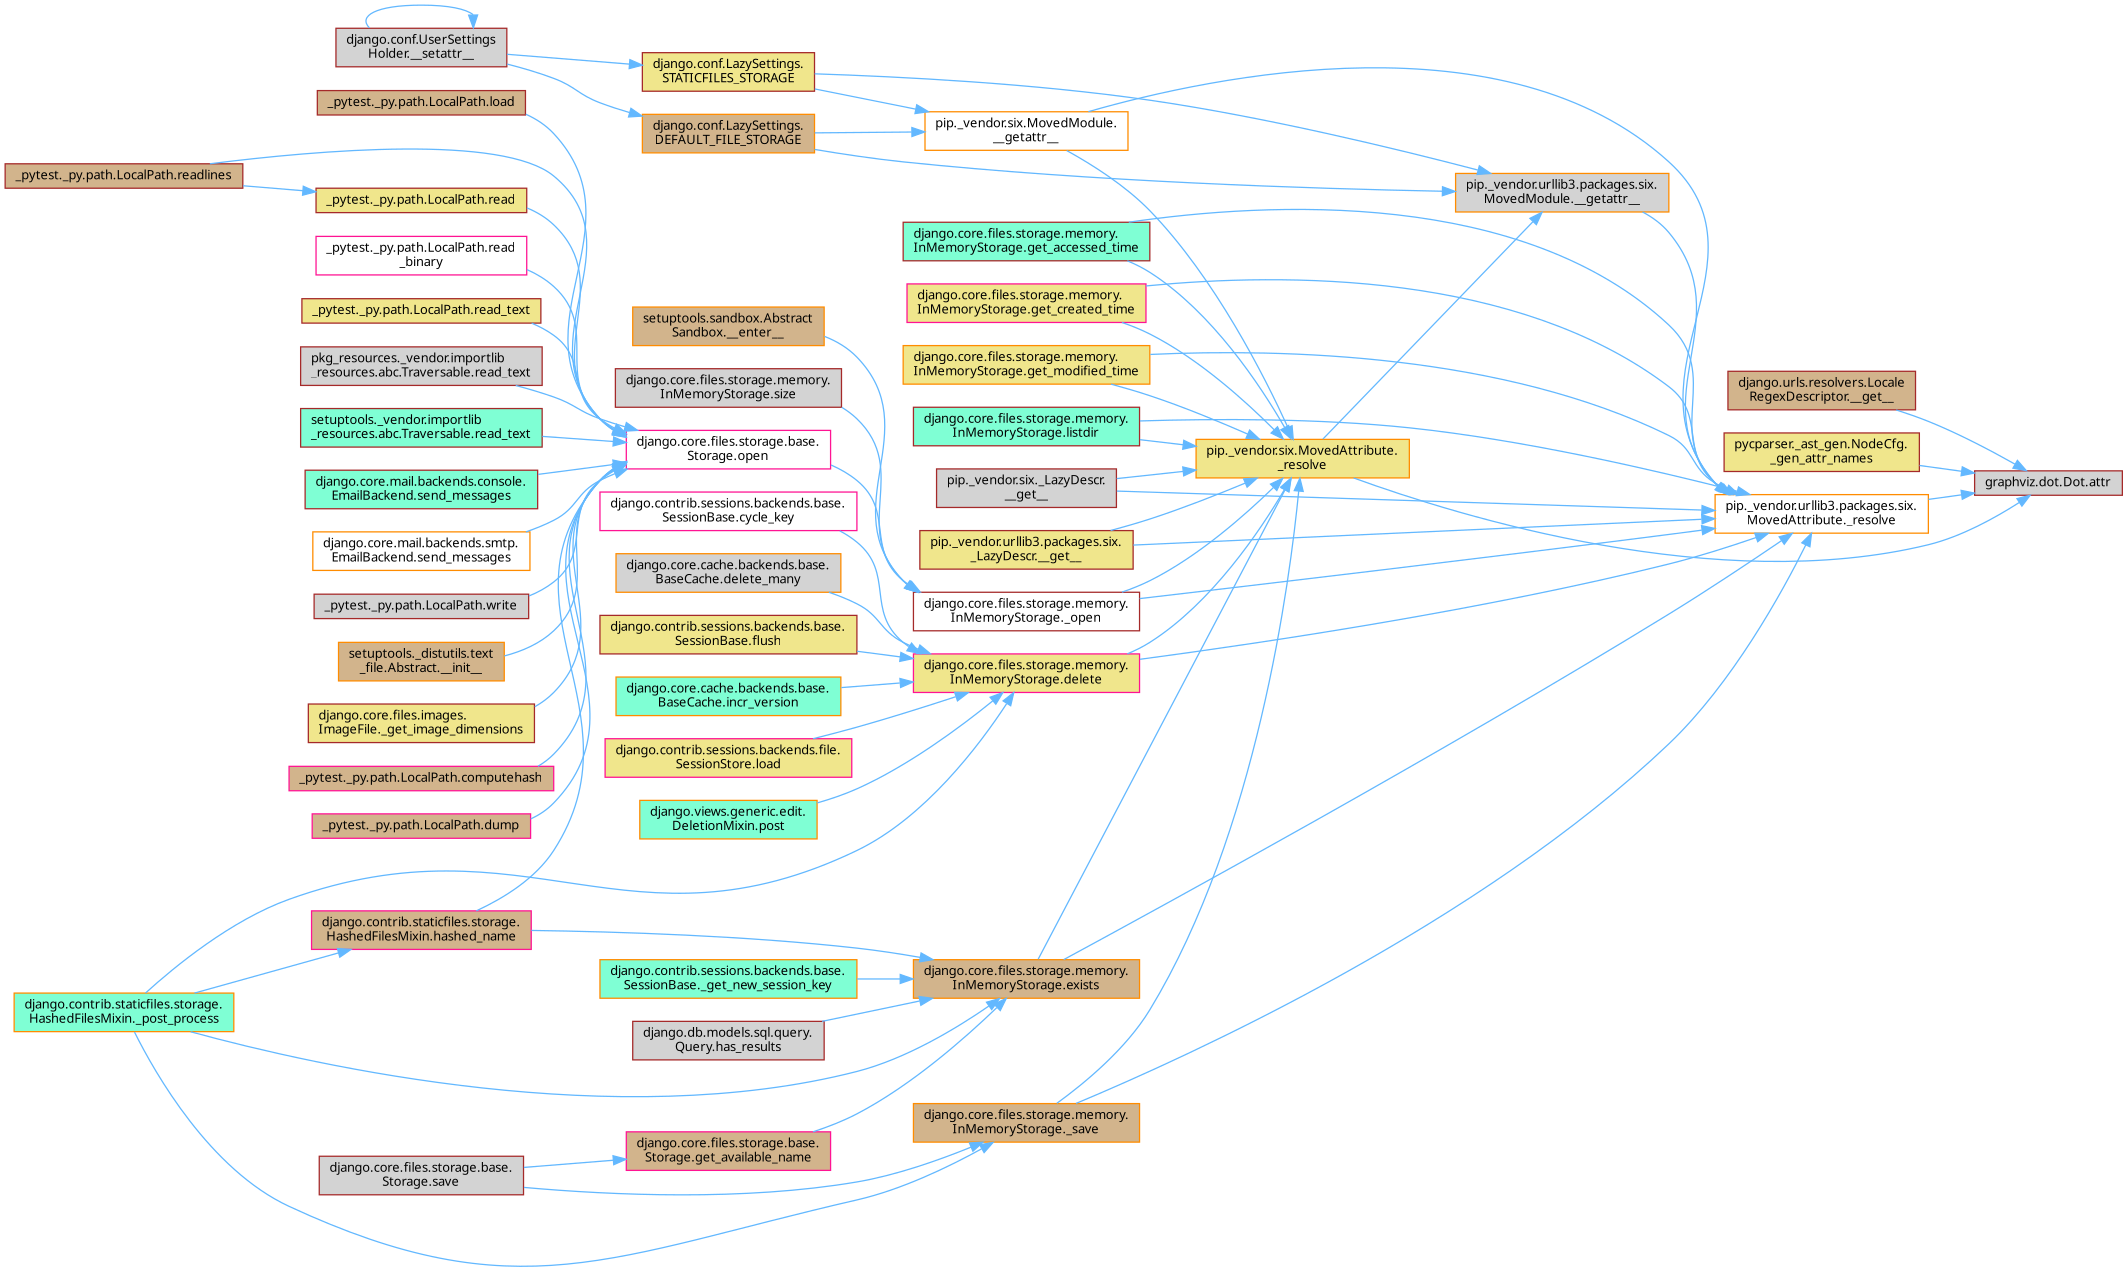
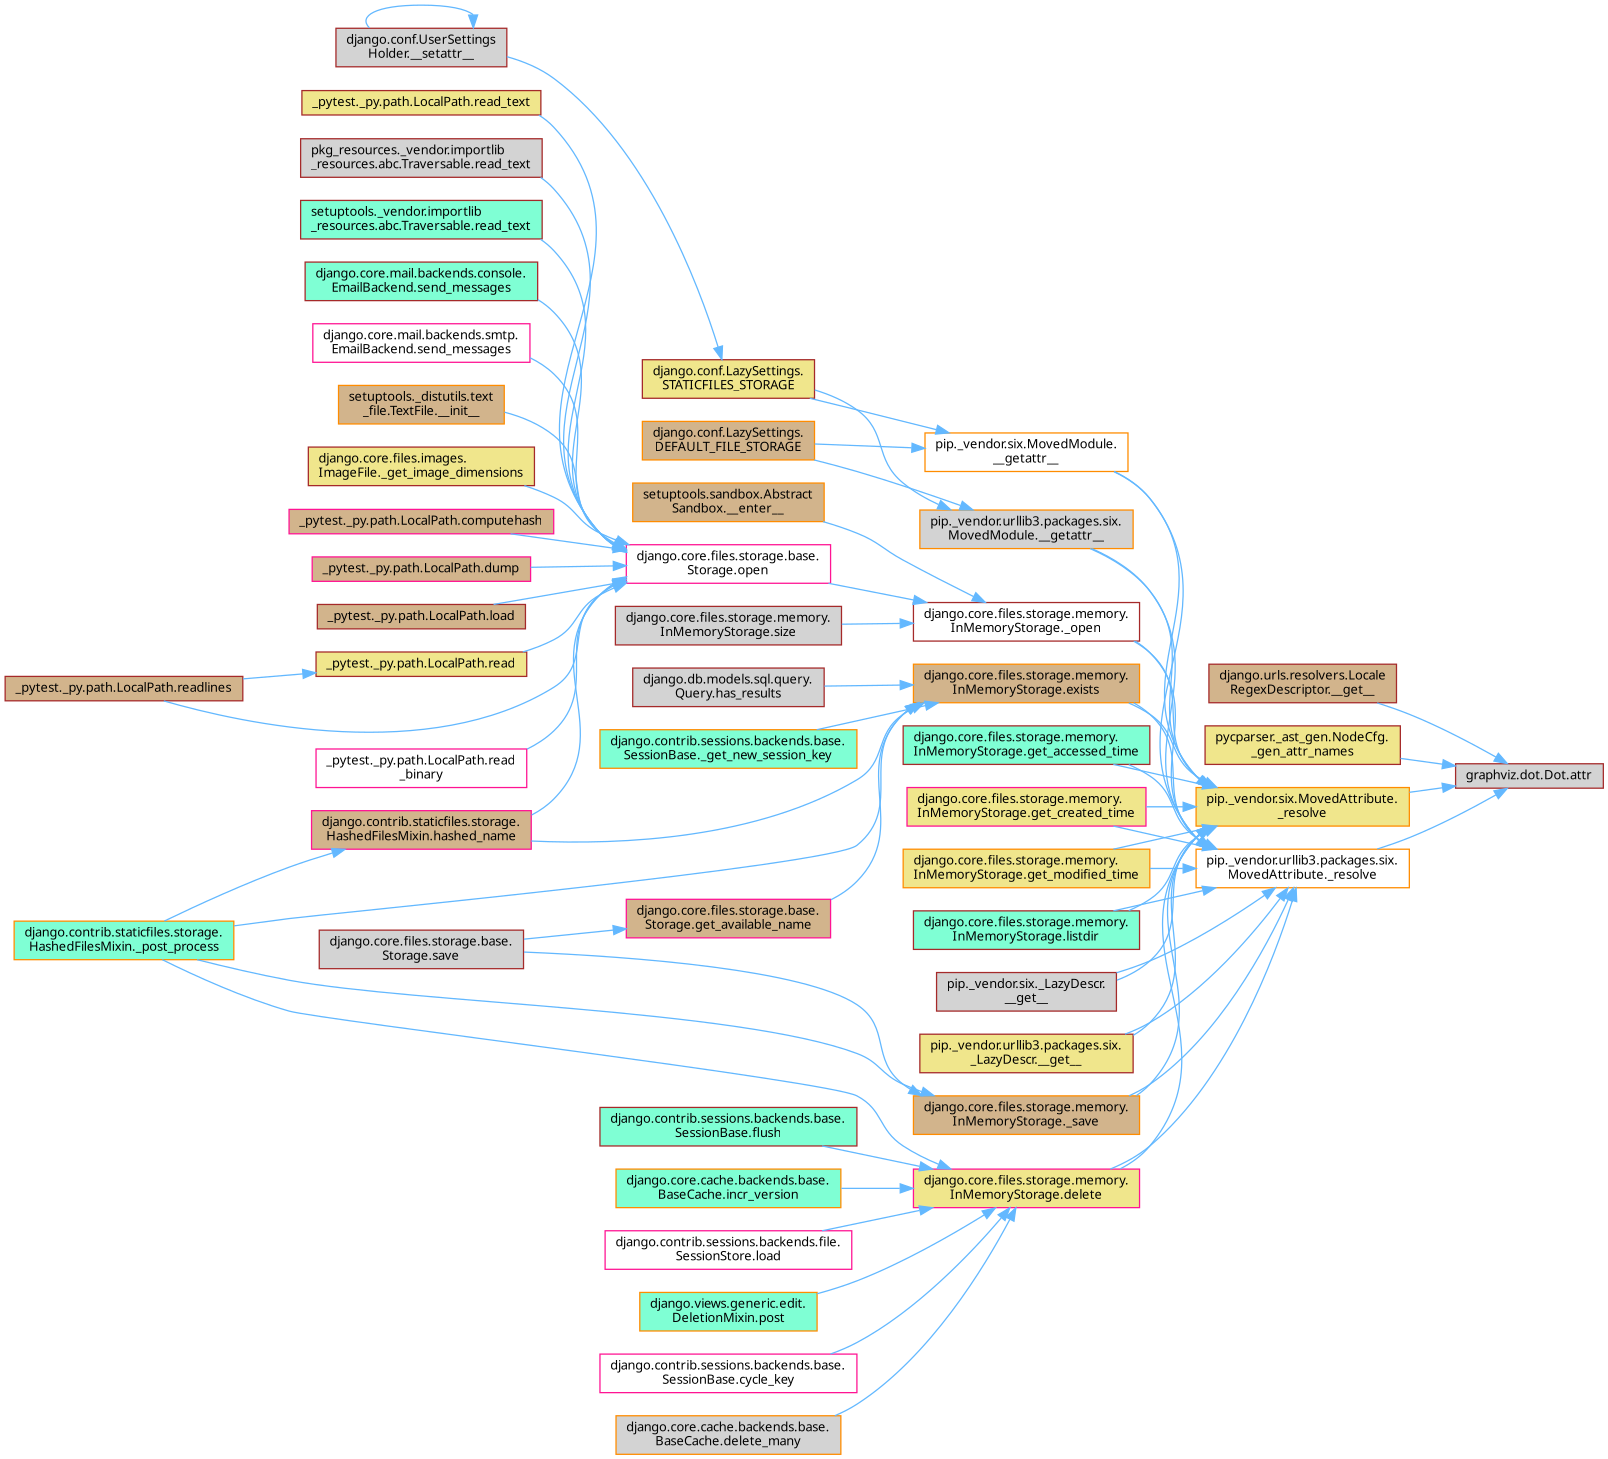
edge "django.conf.UserSettings Holder.__setattr__" -> "django.conf.LazySettings. DEFAULT_FILE_STORAGE": removed
edge "pip._vendor.six.MovedAttribute. _resolve" -> "pip._vendor.urllib3.packages.six. MovedModule.__getattr__": reversed
node "django.core.mail.backends.smtp. EmailBackend.send_messages": color darkorange -> deeppink
node "_pytest._py.path.LocalPath.write": removed
node "django.contrib.sessions.backends.base. SessionBase.flush": fillcolor khaki -> aquamarine
node "setuptools._distutils.text _file.Abstract.__init__": label "setuptools._distutils.text _file.Abstract.__init__" -> "setuptools._distutils.text _file.TextFile.__init__"
node "django.contrib.sessions.backends.file. SessionStore.load": fillcolor khaki -> white
